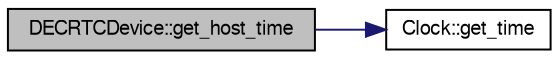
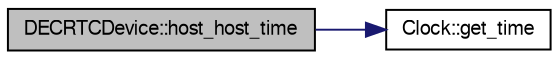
node "DECRTCDevice::get_host_time": label "DECRTCDevice::get_host_time" -> "DECRTCDevice::host_host_time"
